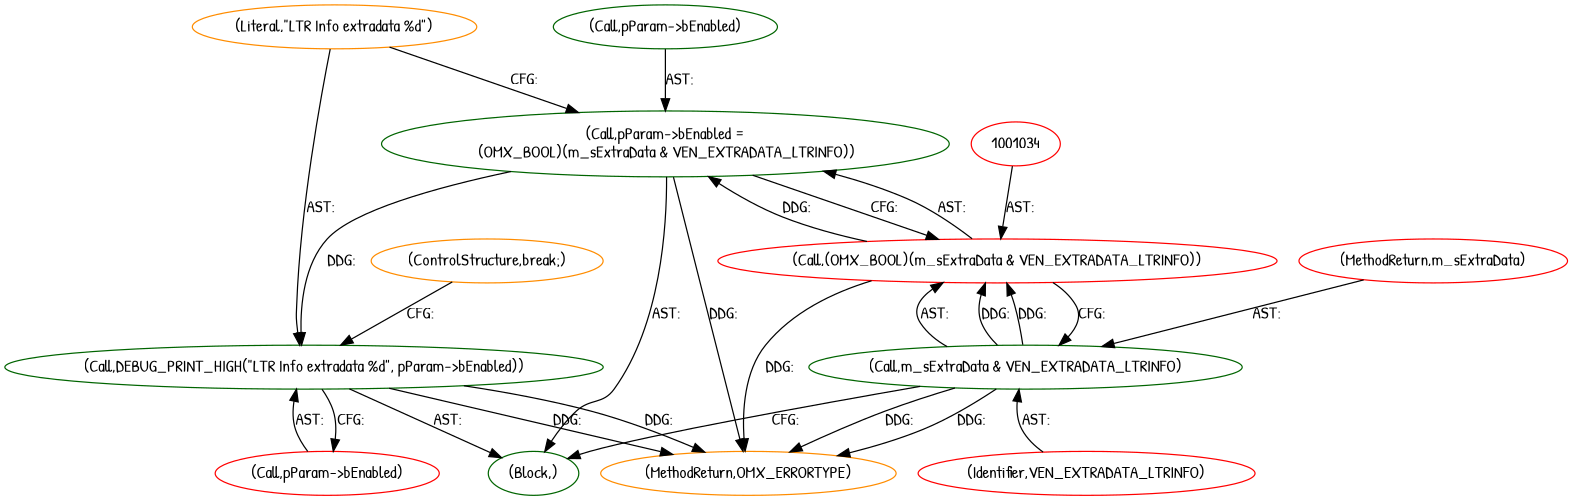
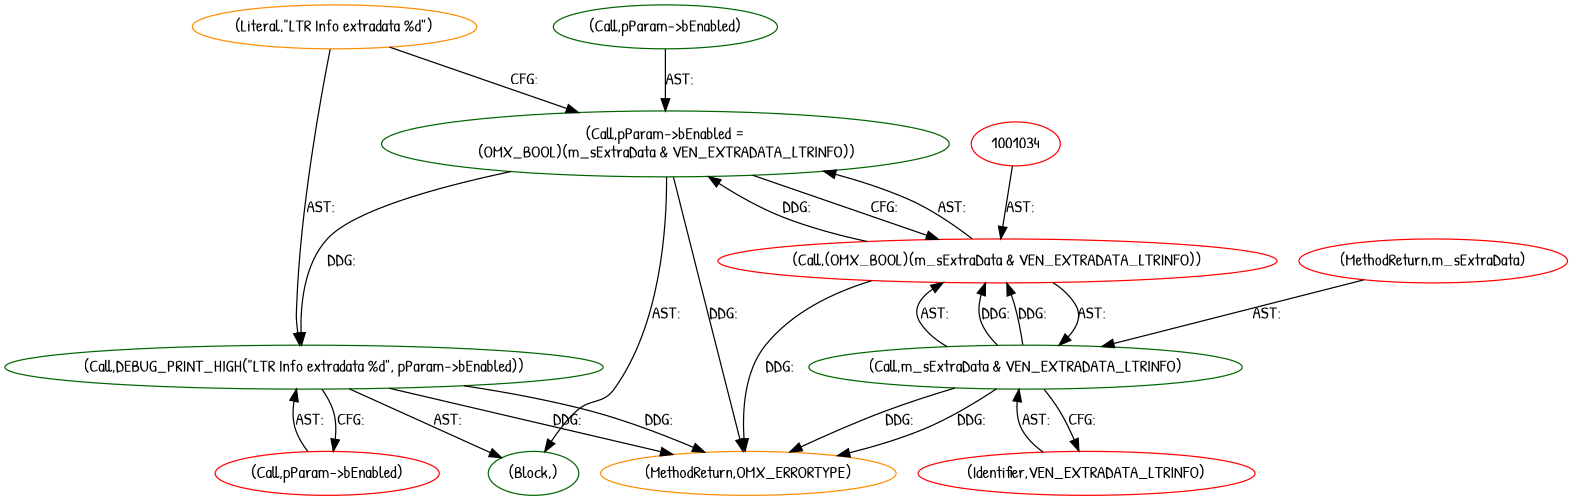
node "(ControlStructure,break;)": removed
edge "(Call,(OMX_BOOL)(m_sExtraData & VEN_EXTRADATA_LTRINFO))" -> "(Call,m_sExtraData & VEN_EXTRADATA_LTRINFO)": label "CFG: " -> "AST: "
edge "(Call,m_sExtraData & VEN_EXTRADATA_LTRINFO)" -> "(Block,)": now "(Call,m_sExtraData & VEN_EXTRADATA_LTRINFO)" -> "(Identifier,VEN_EXTRADATA_LTRINFO)"
